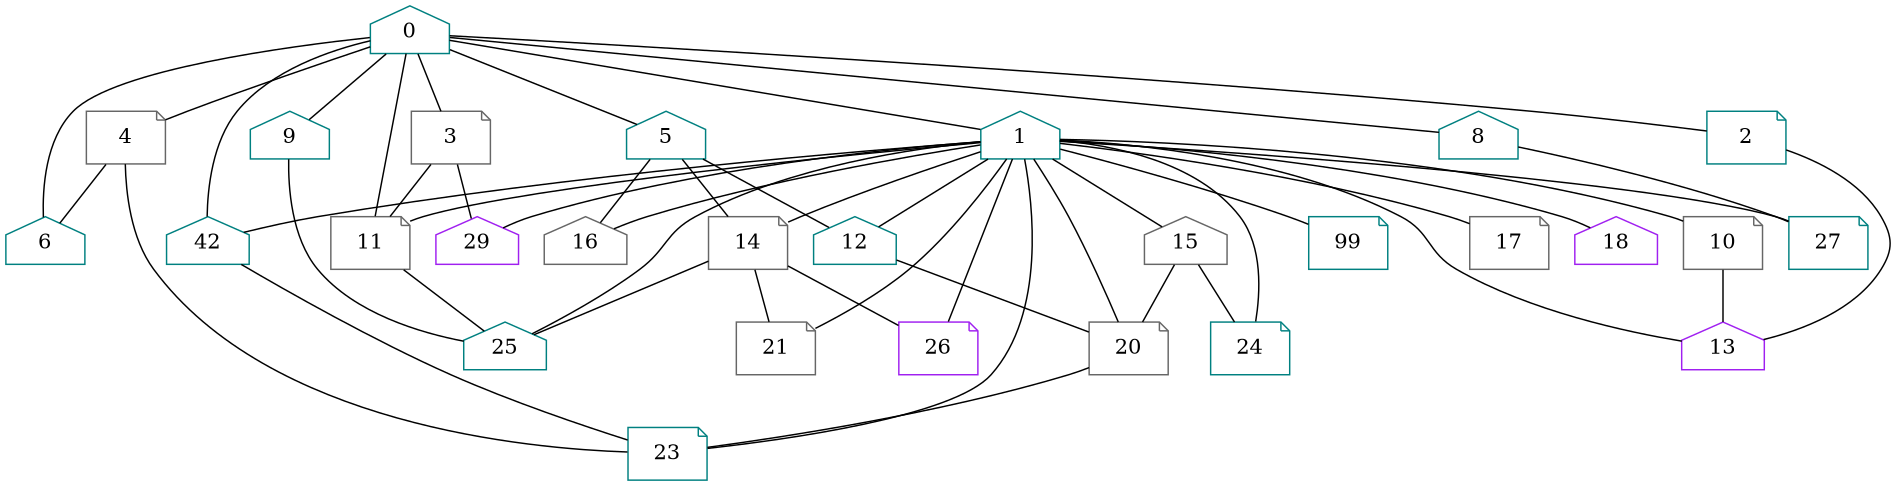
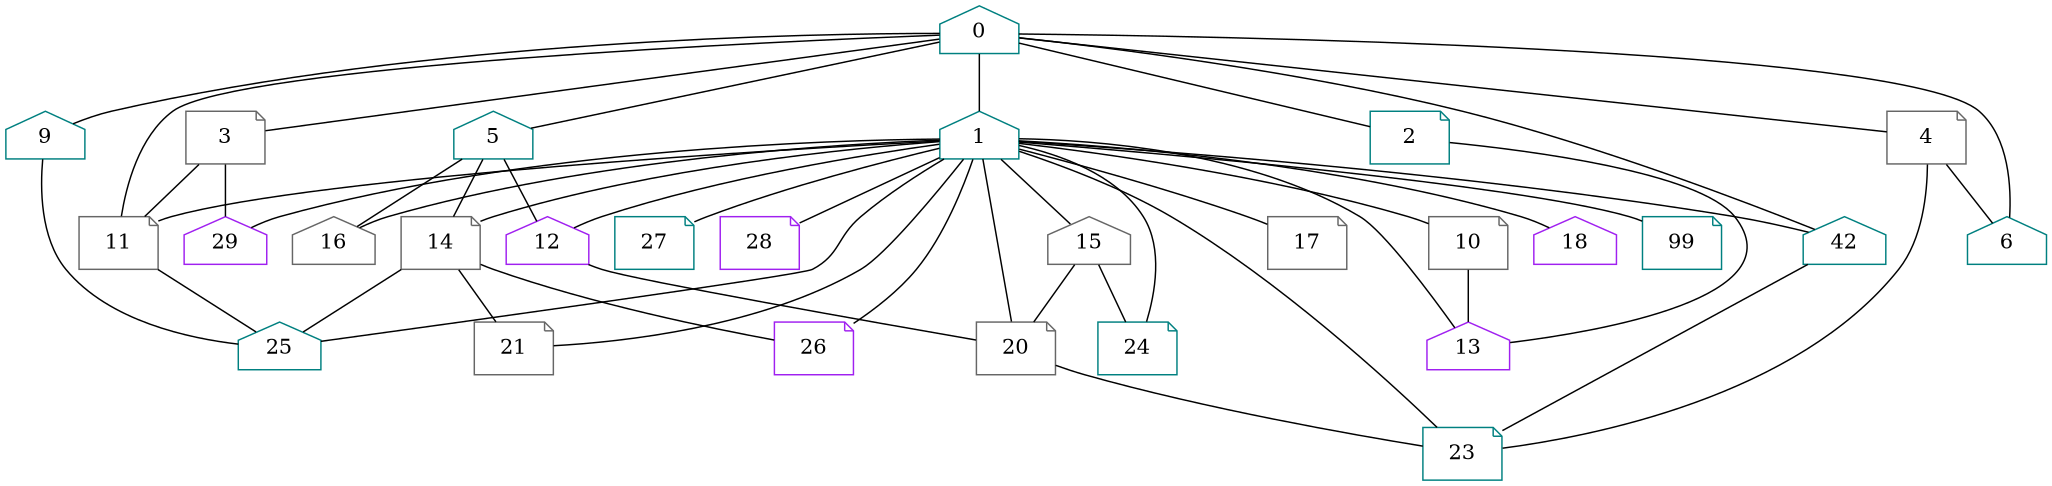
node "8": removed
node "28": added
node "12": color teal -> purple
